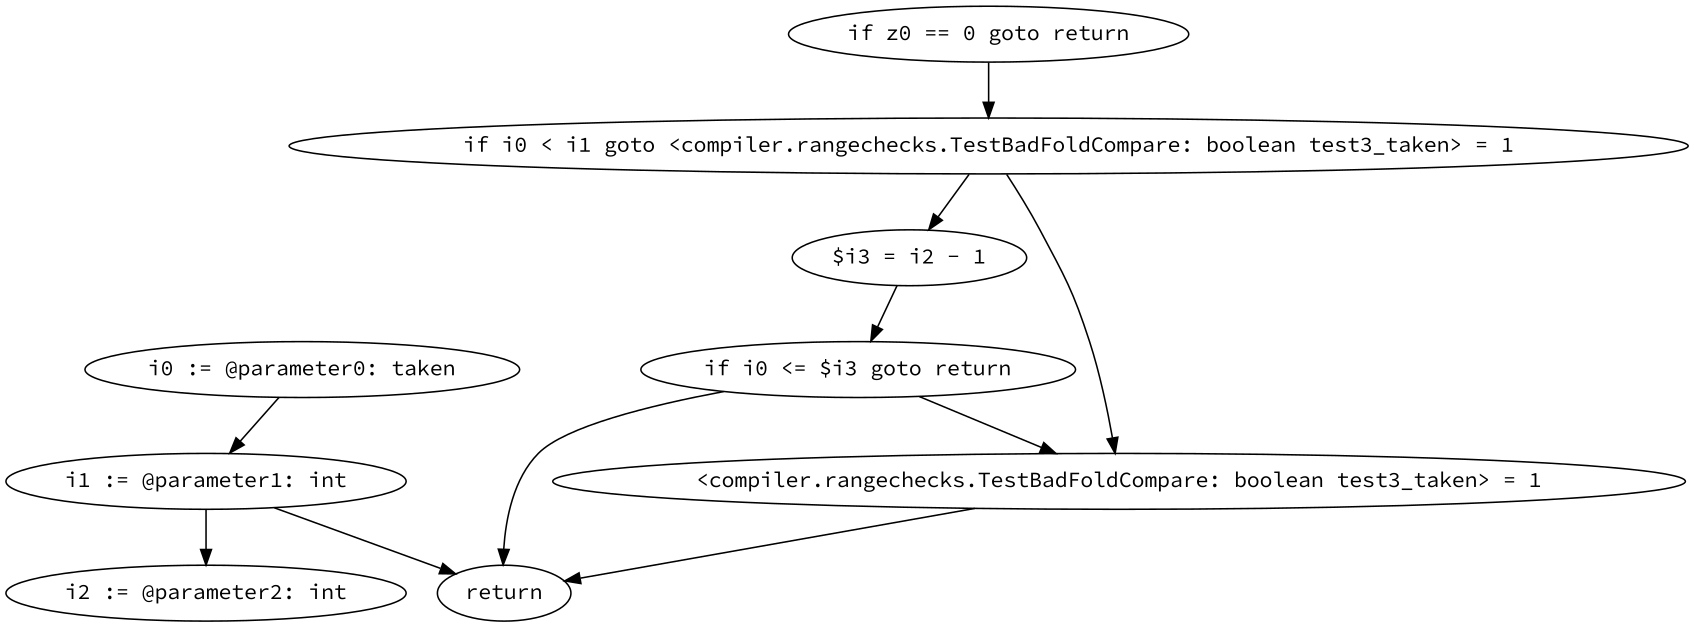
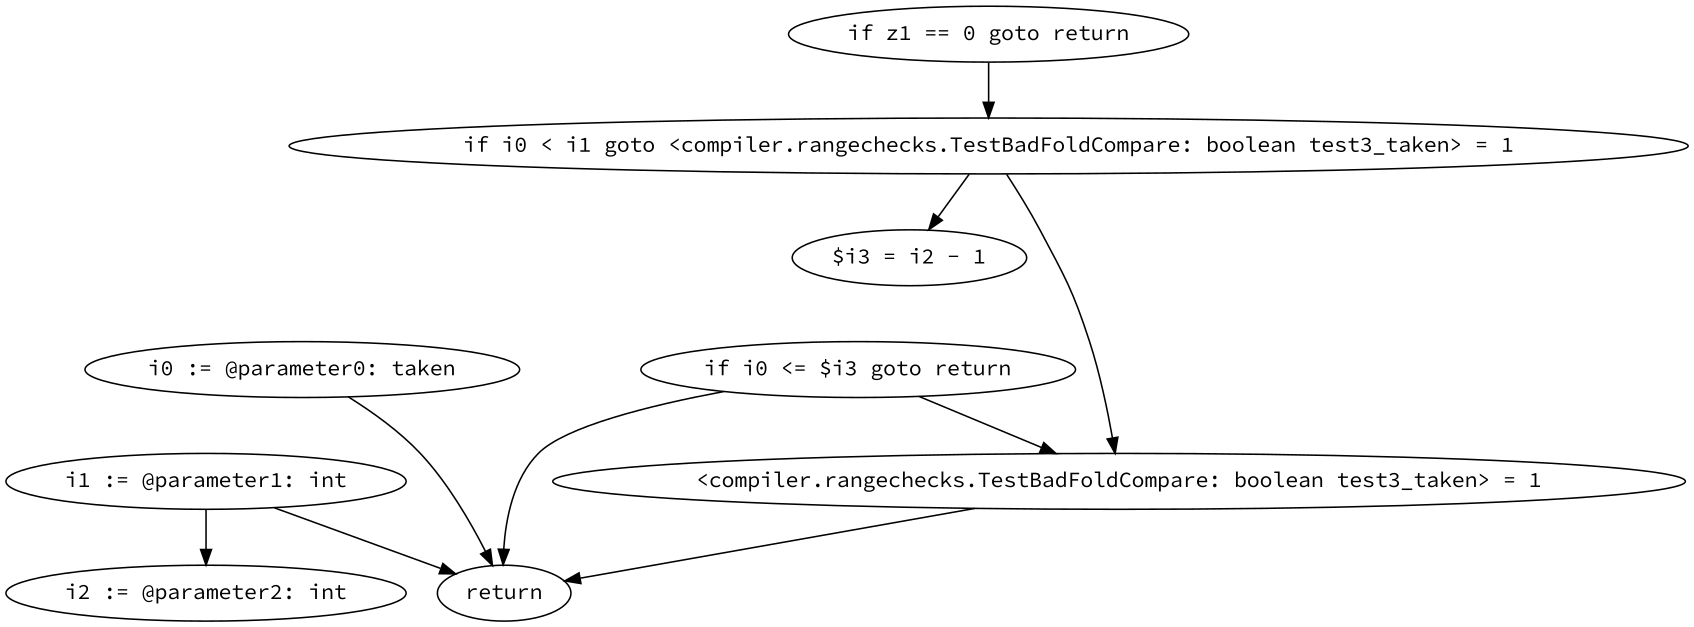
node "if z0 == 0 goto return": label "if z0 == 0 goto return" -> "if z1 == 0 goto return"
edge "$i3 = i2 - 1" -> "if i0 <= $i3 goto return": removed
edge "i0 := @parameter0: taken" -> "i1 := @parameter1: int": now "i0 := @parameter0: taken" -> "return"
